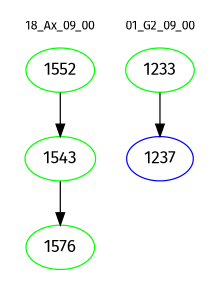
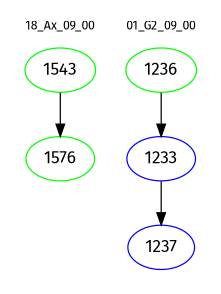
node "1552": removed
node "1233": color green -> blue
node "1236": added
